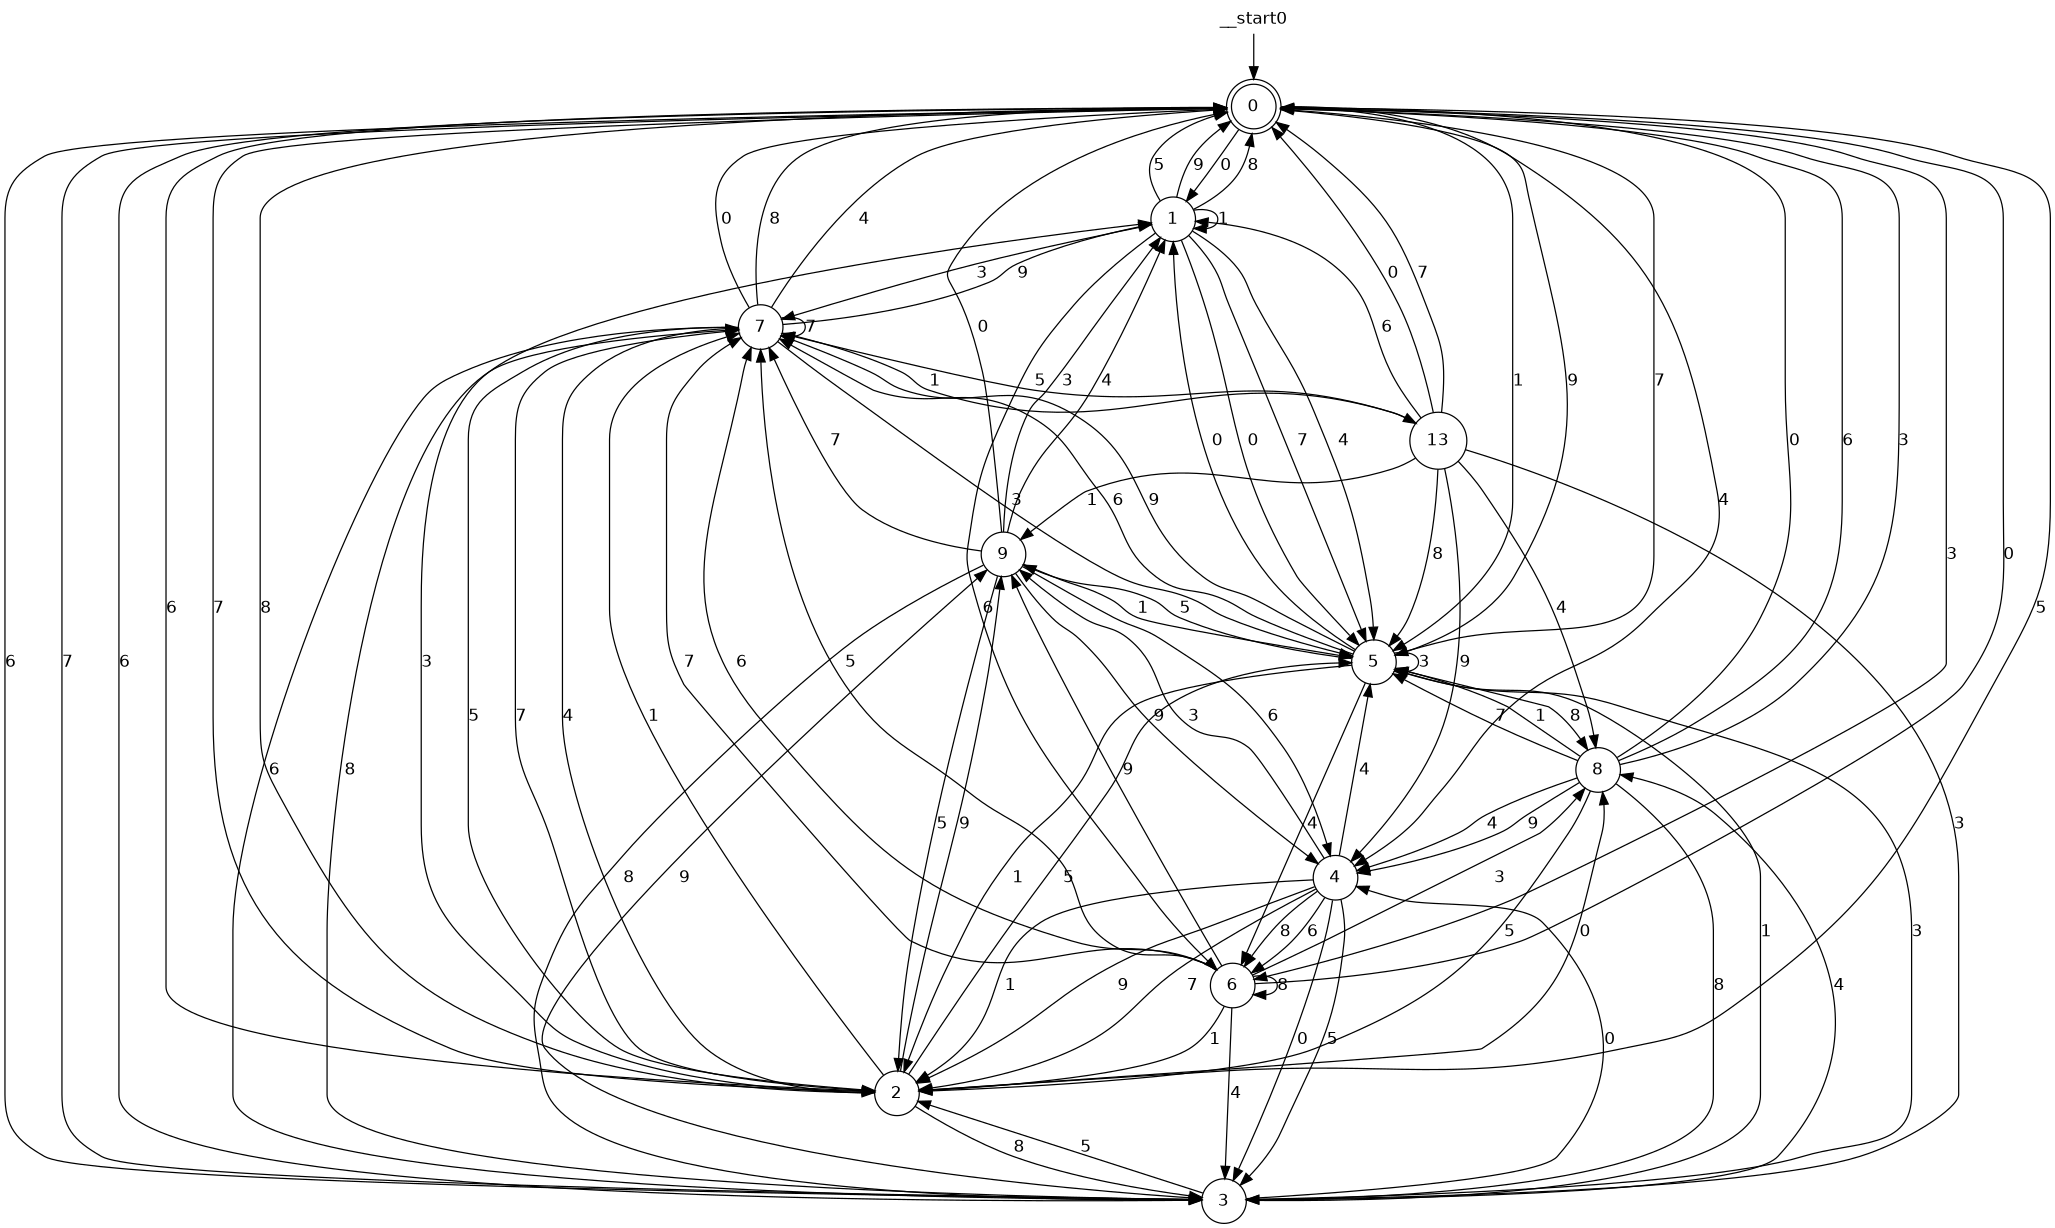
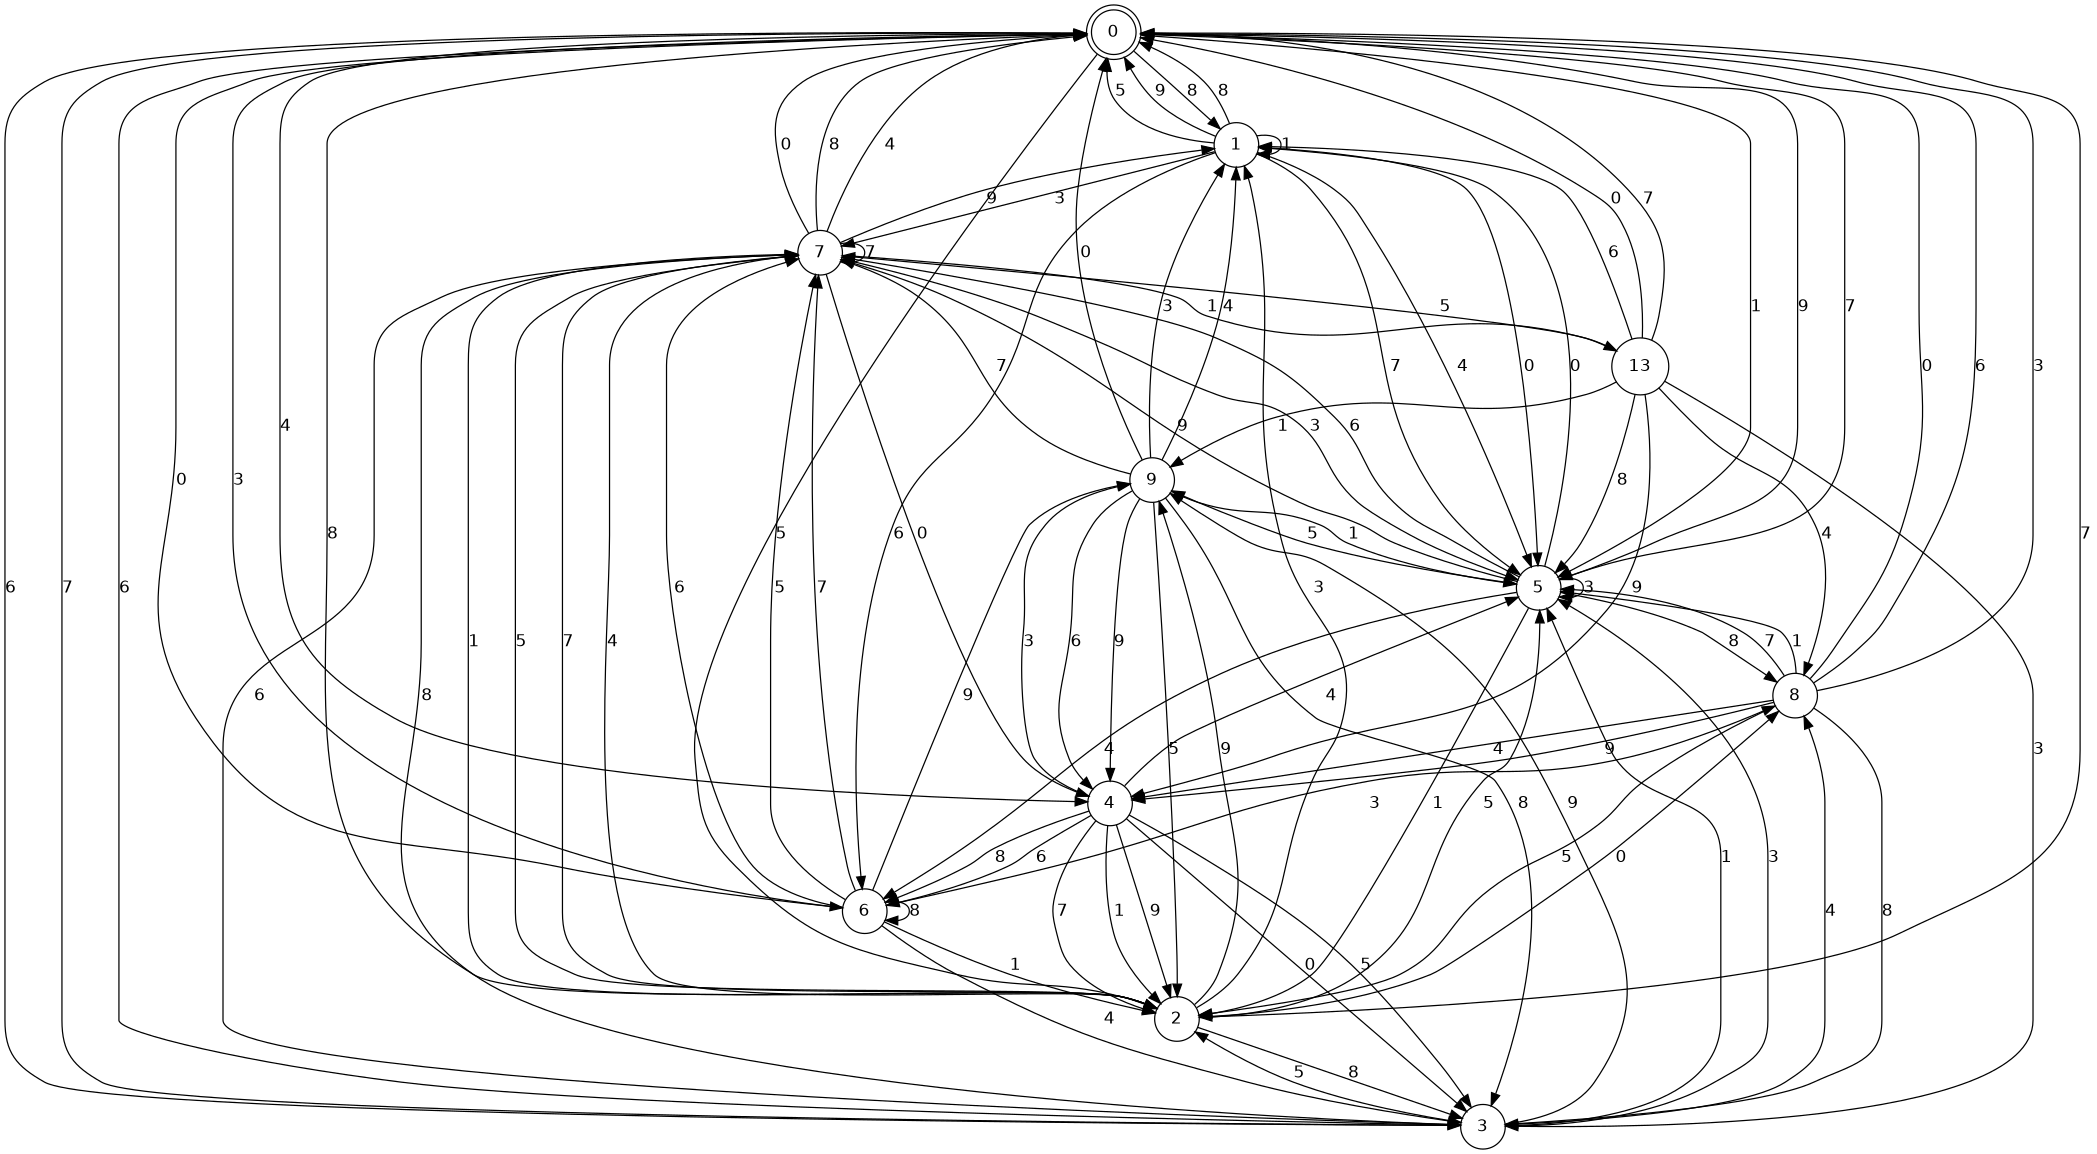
node "__start0": removed
edge "0" -> "1": label "0" -> "8"
edge "2" -> "0": removed, label "6"
edge "3" -> "4": now "7" -> "4"
